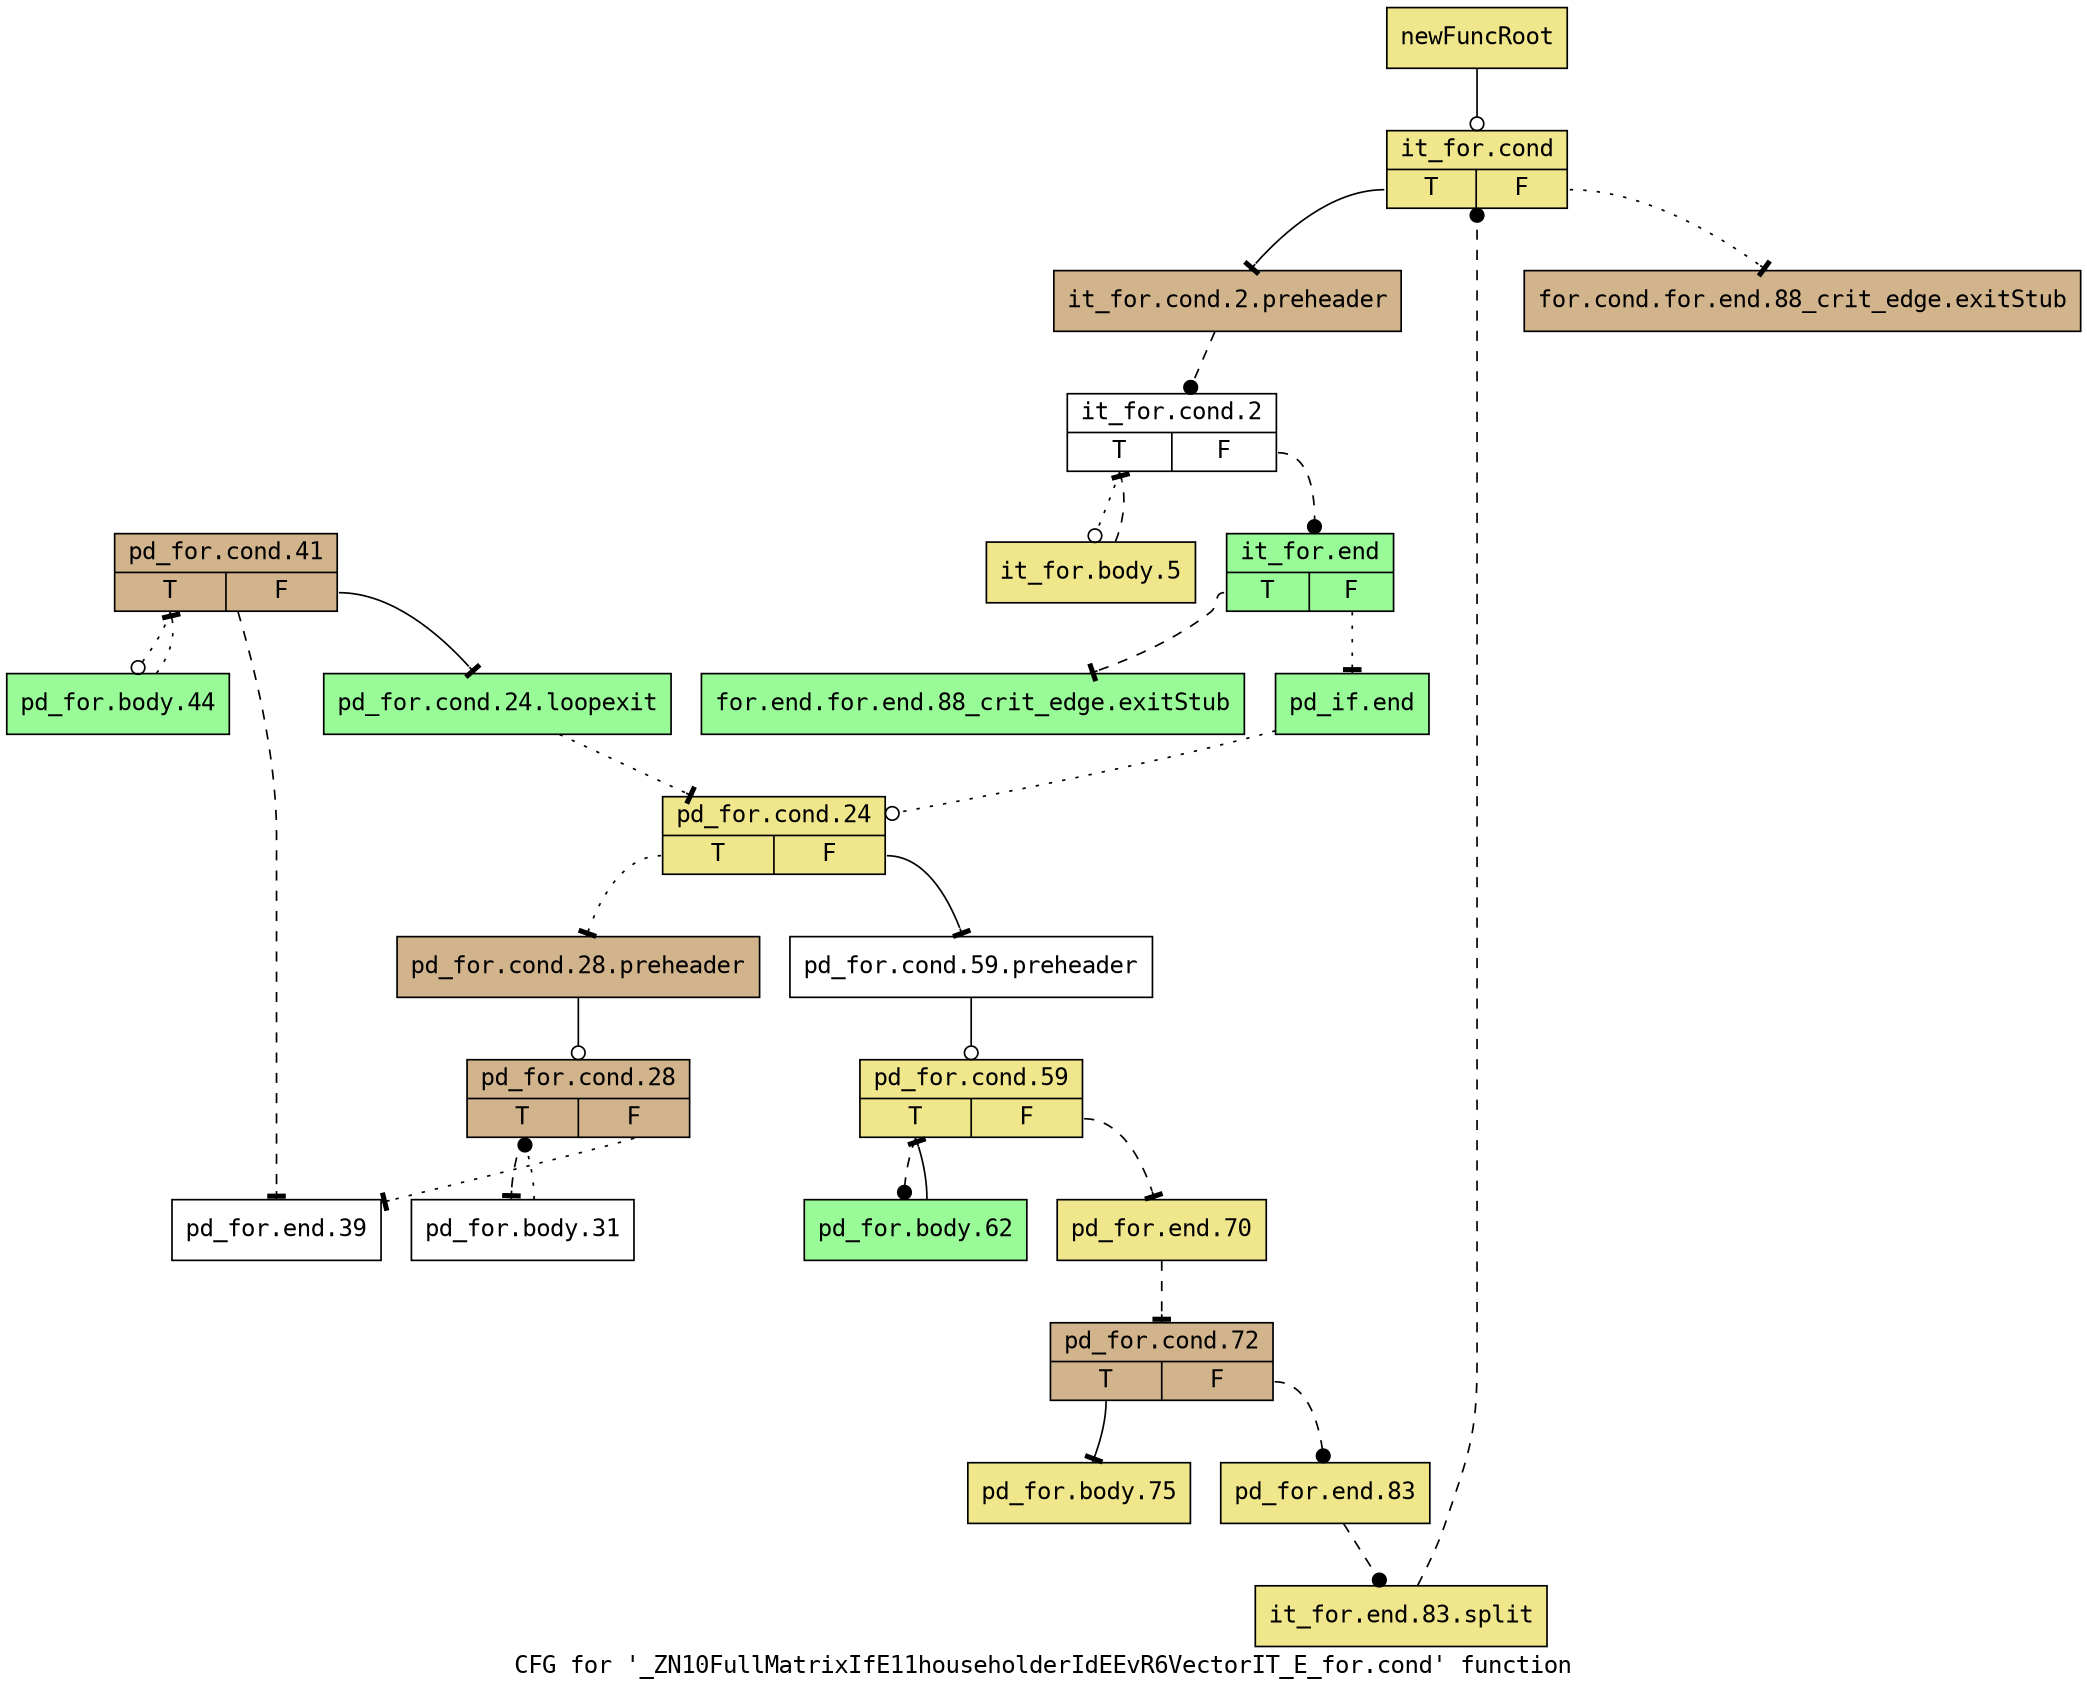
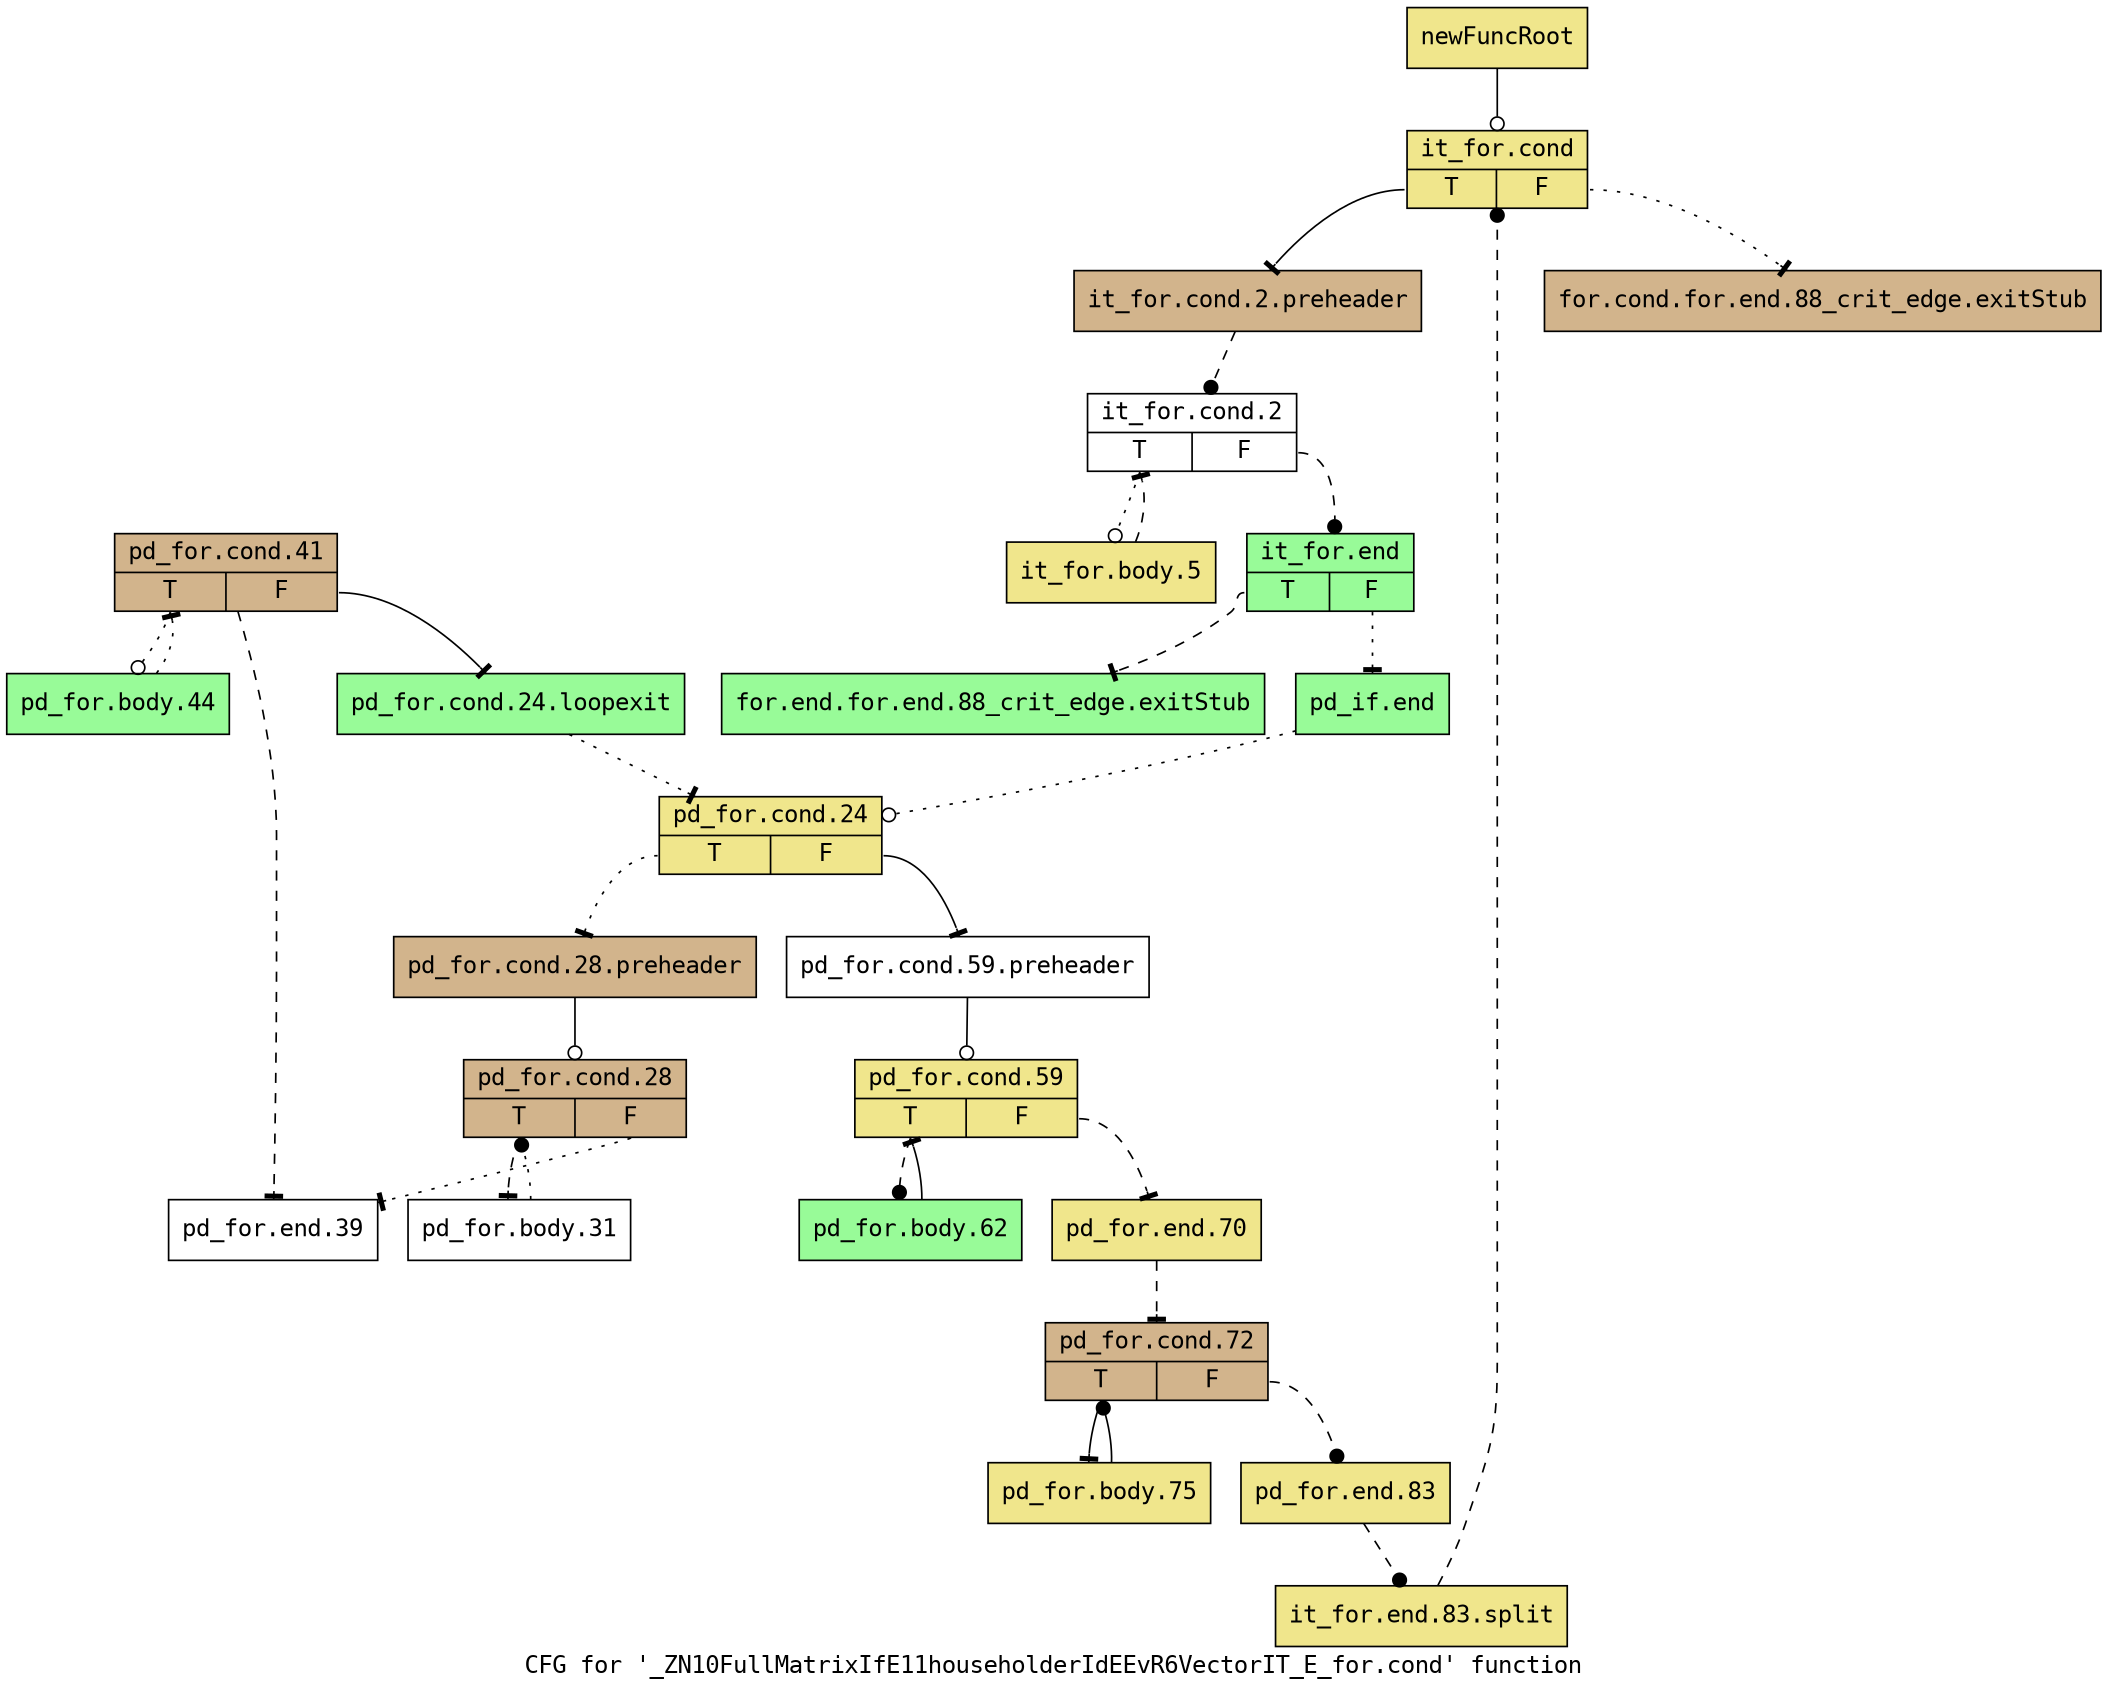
edge "pd_for.body.75" -> "pd_for.cond.72": added
